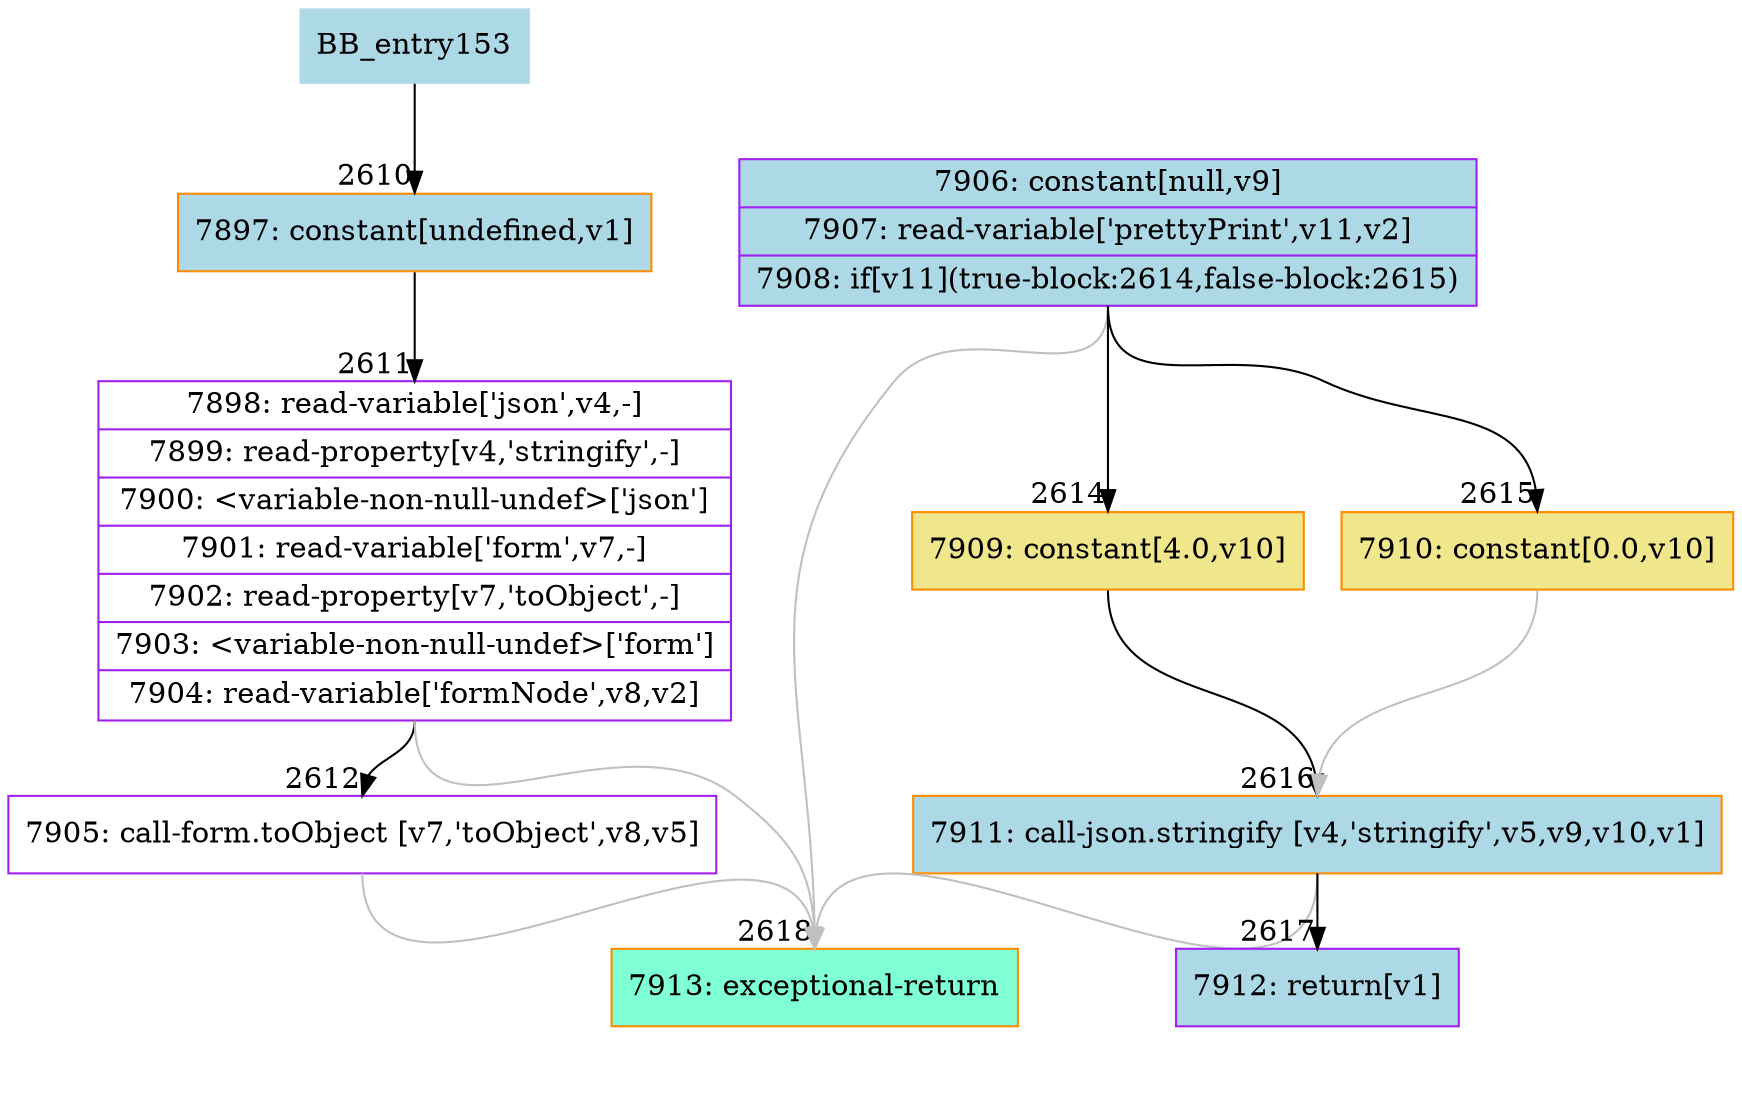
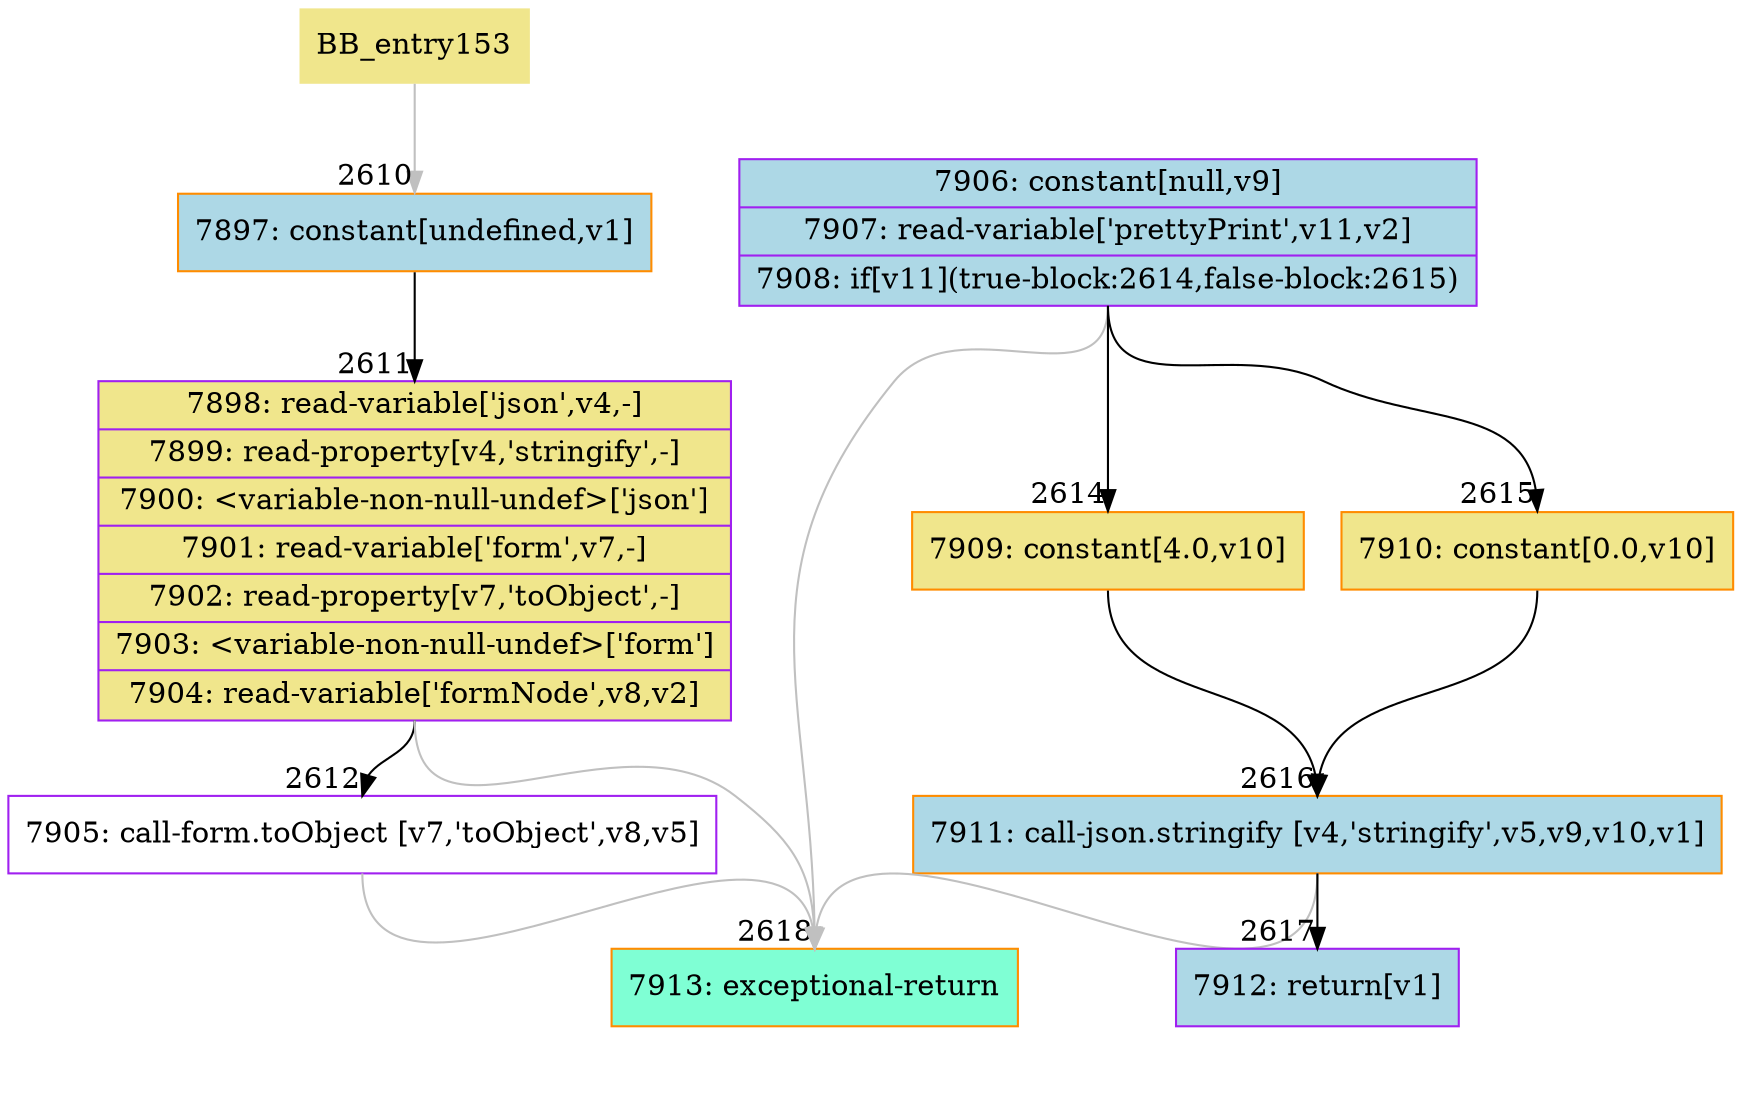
node "BB_entry153": fillcolor lightblue -> khaki
edge "BB_entry153" -> "7897: constant[undefined,v1]": color black -> gray
node "7898: read-variable['json',v4,-]": fillcolor white -> khaki
edge "7910: constant[0.0,v10]" -> "7911: call-json.stringify [v4,'stringify',v5,v9,v10,v1]": color gray -> black
